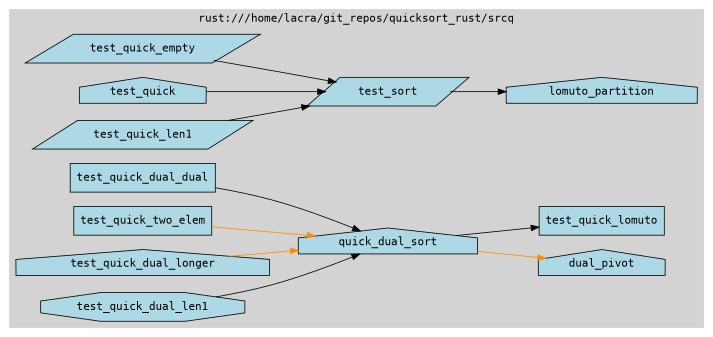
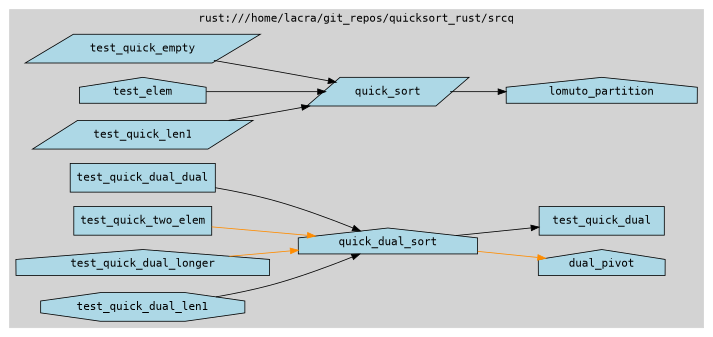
node "test_quick": label "test_quick" -> "test_elem"
node "test_sort": label "test_sort" -> "quick_sort"
node "test_quick_lomuto": label "test_quick_lomuto" -> "test_quick_dual"
